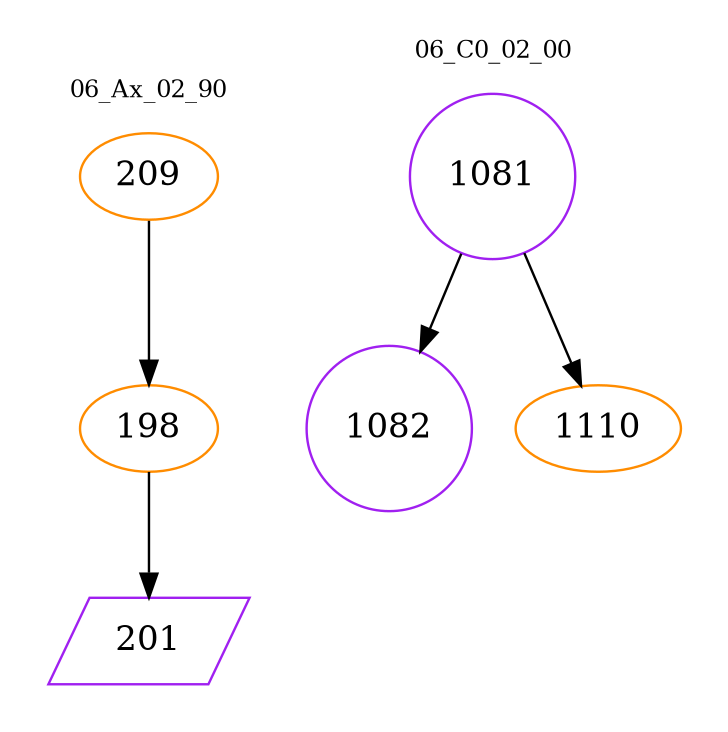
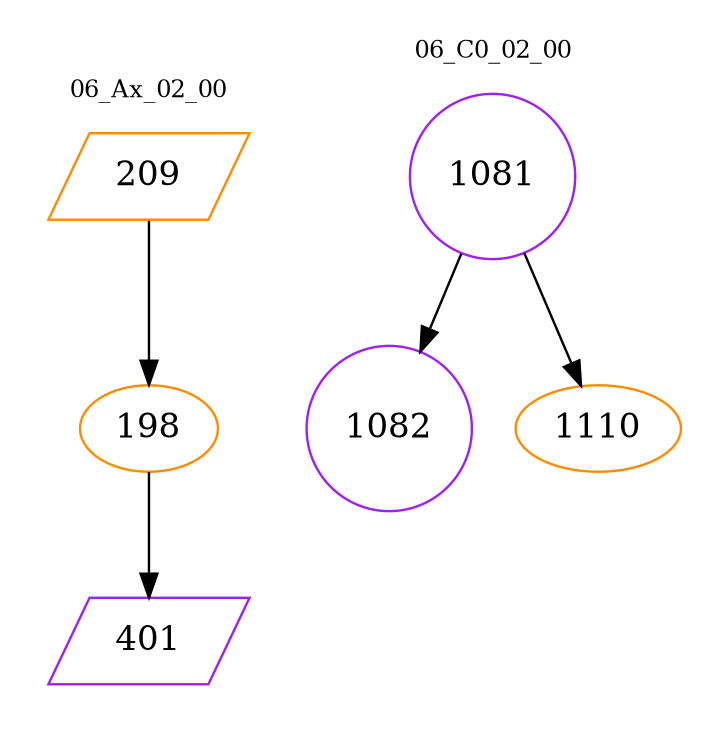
cluster "06_Ax_02_90": label "06_Ax_02_90" -> "06_Ax_02_00"
node "209": shape ellipse -> parallelogram
node "201": label "201" -> "401"
